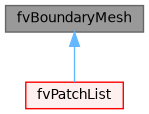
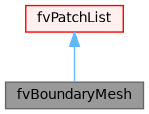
edge "fvPatchList" -> "fvBoundaryMesh": reversed
